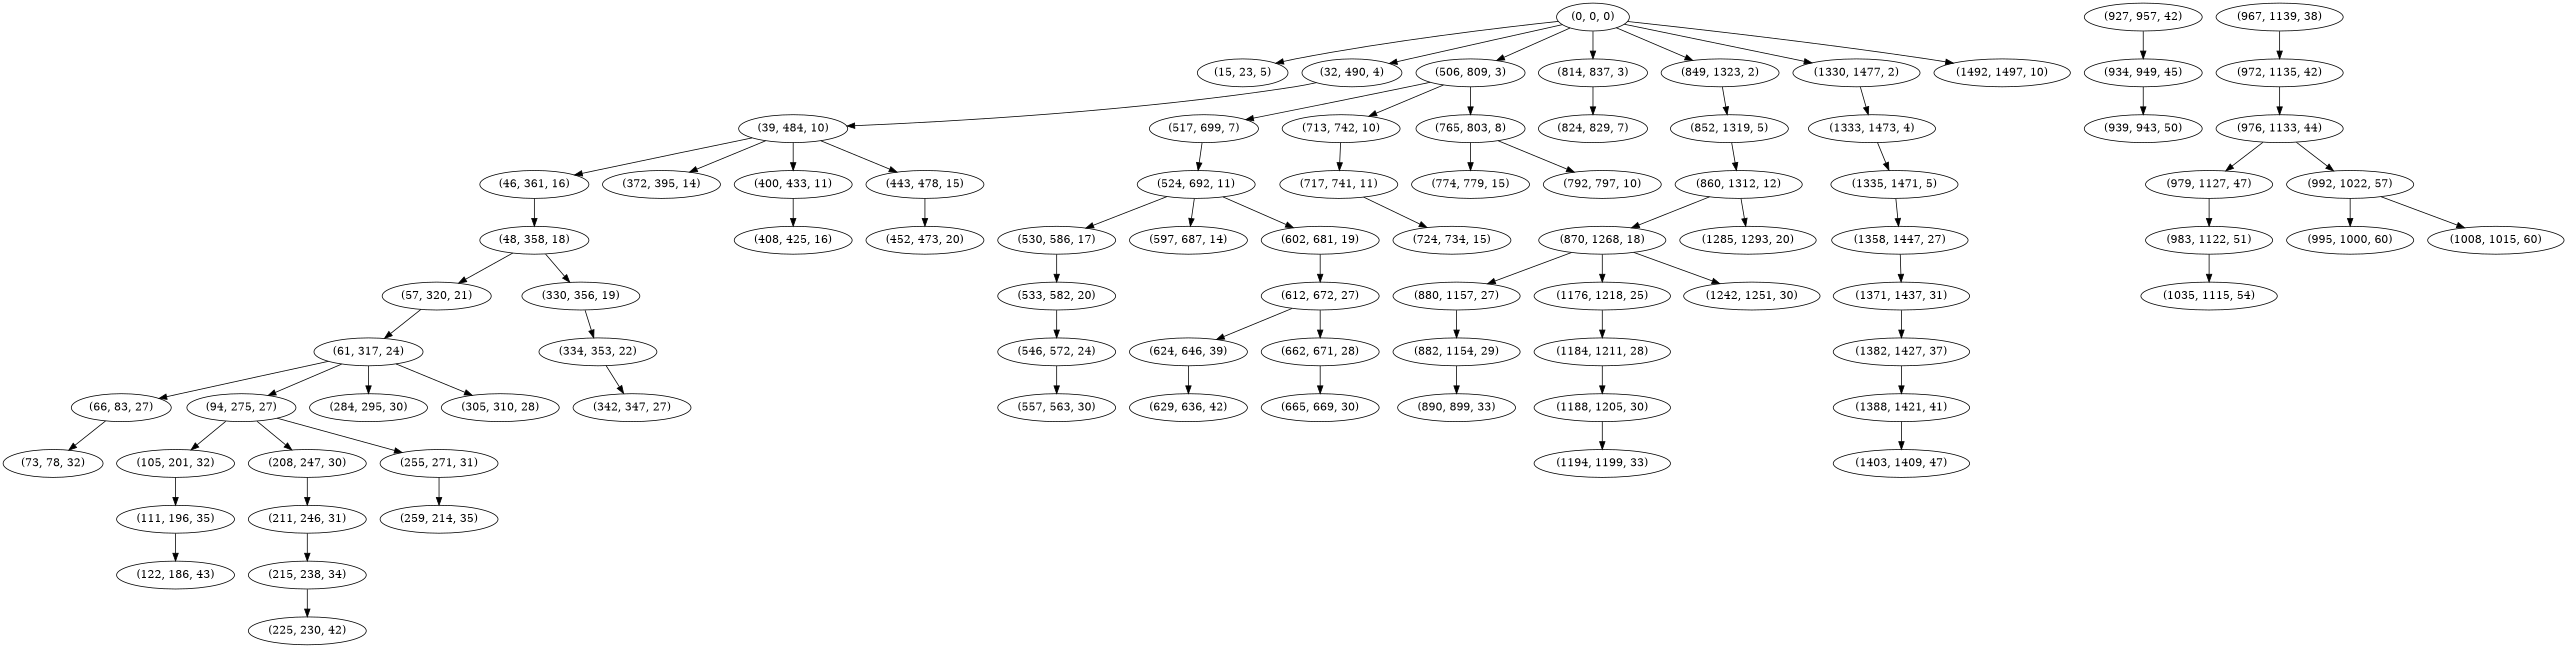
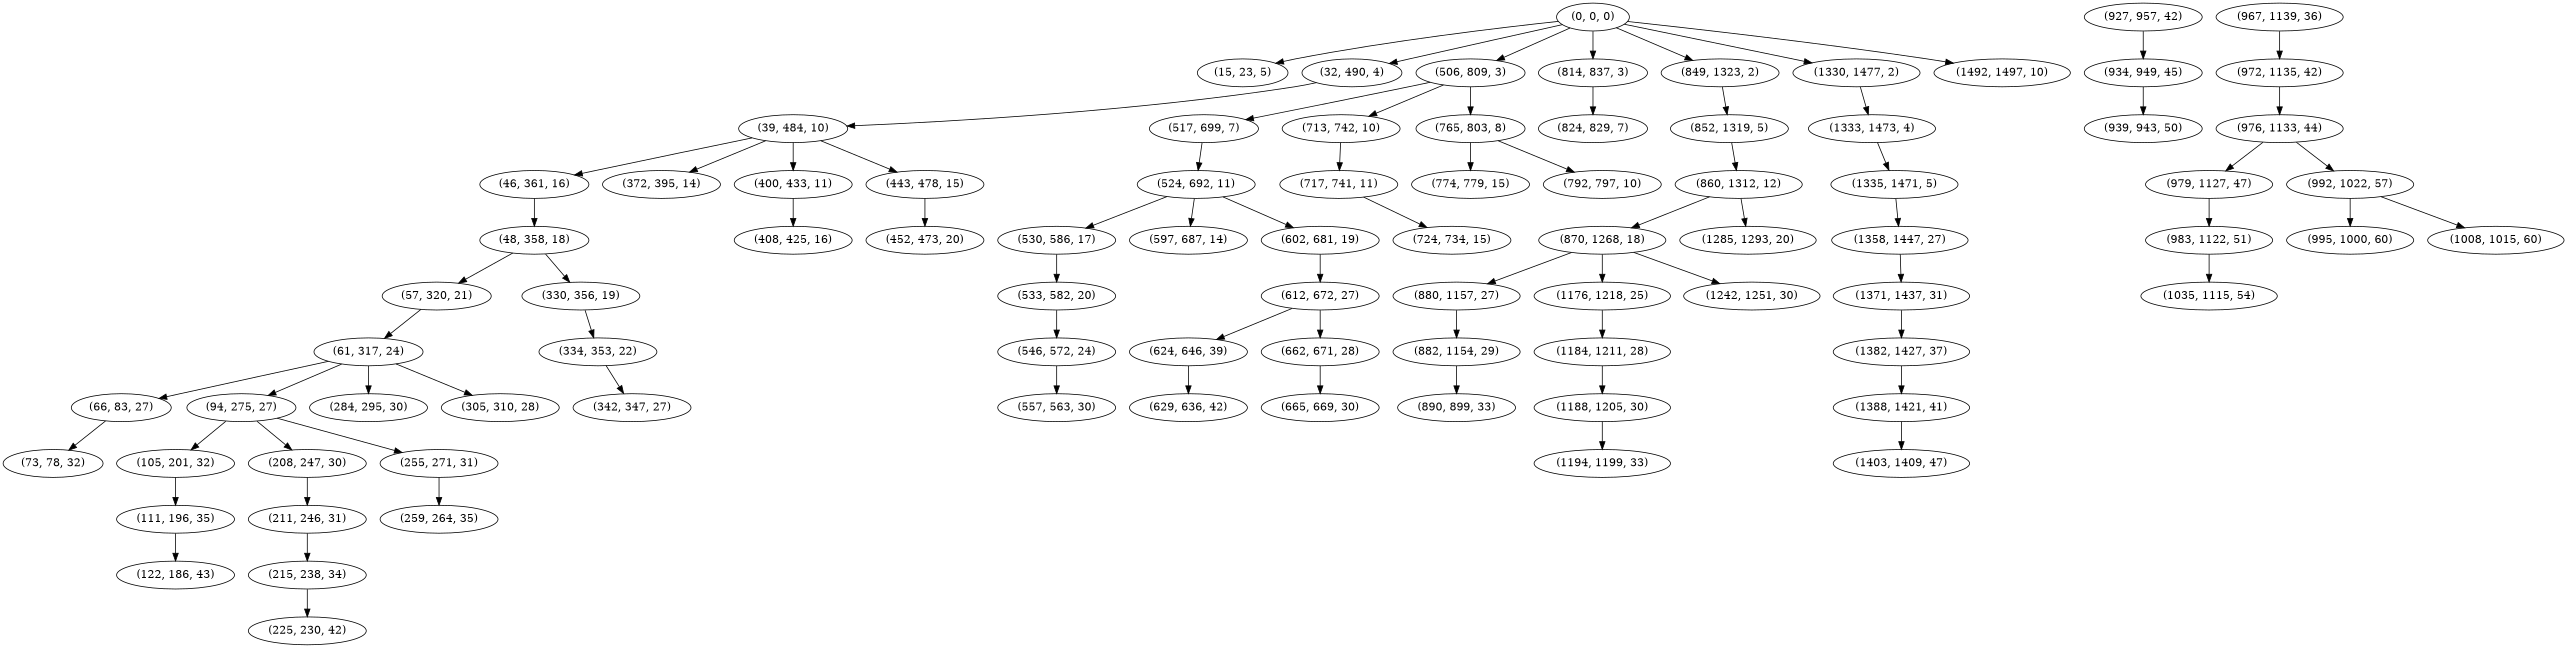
node "(967, 1139, 38)": label "(967, 1139, 38)" -> "(967, 1139, 36)"
node "(259, 214, 35)": label "(259, 214, 35)" -> "(259, 264, 35)"
